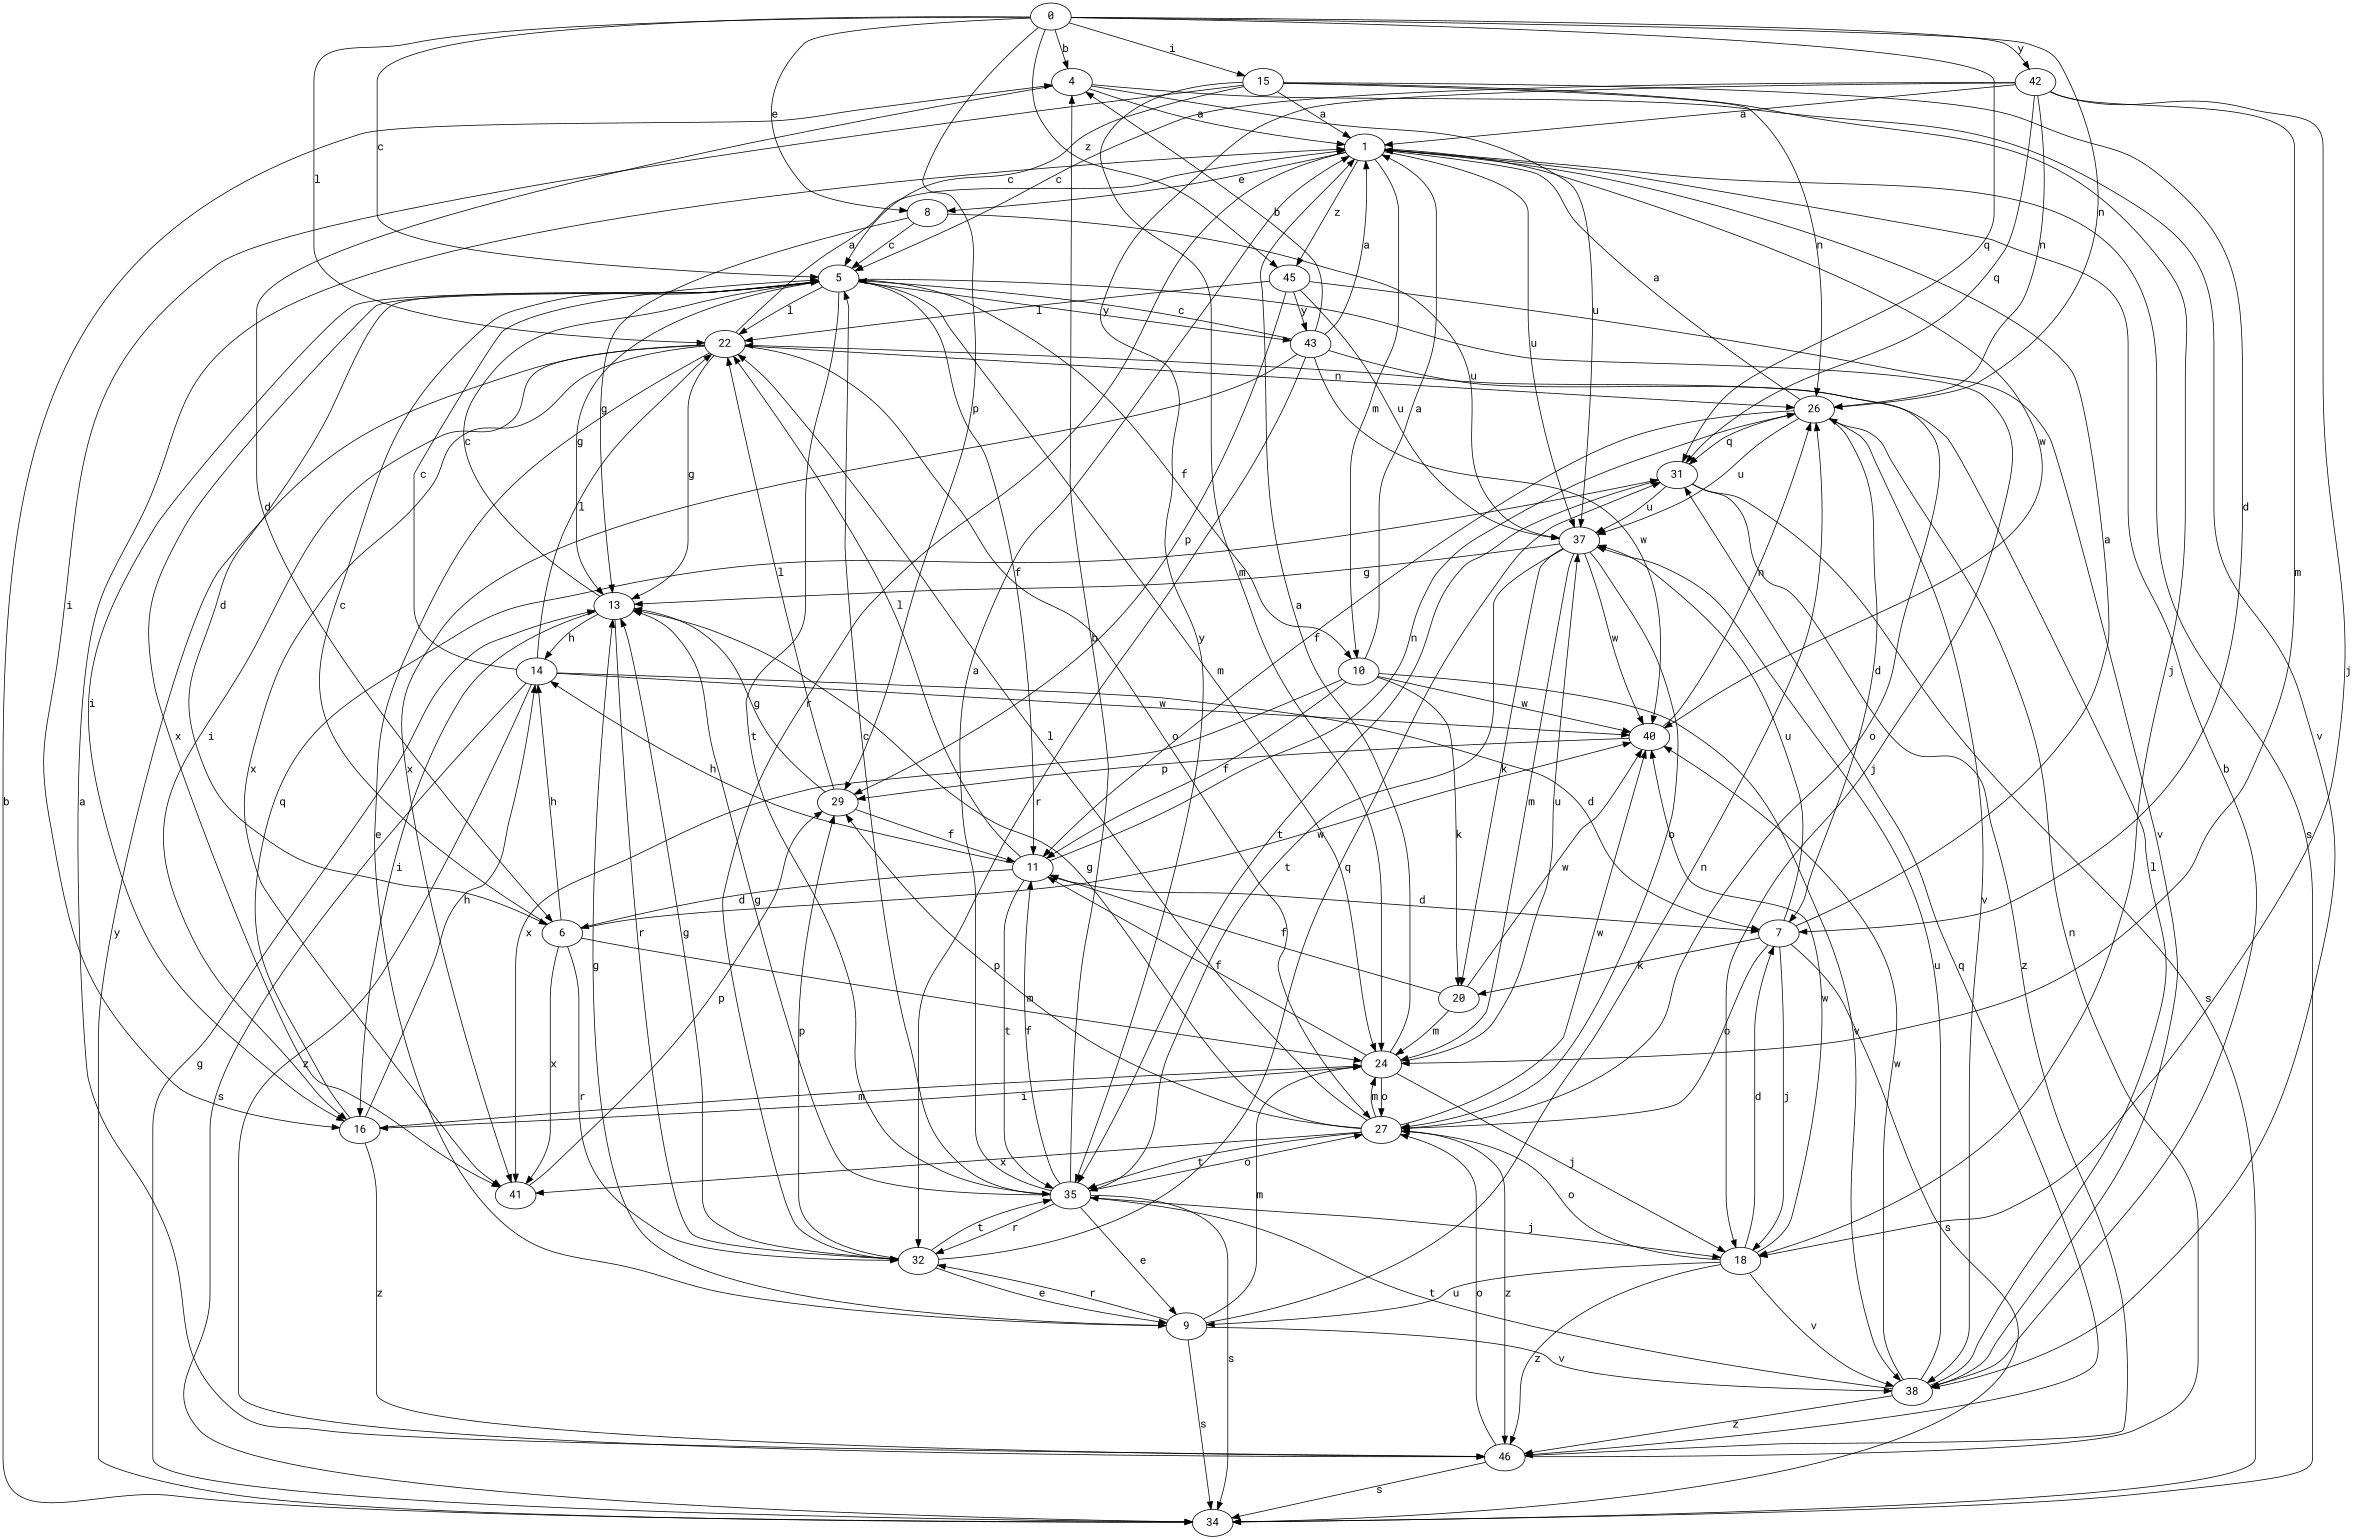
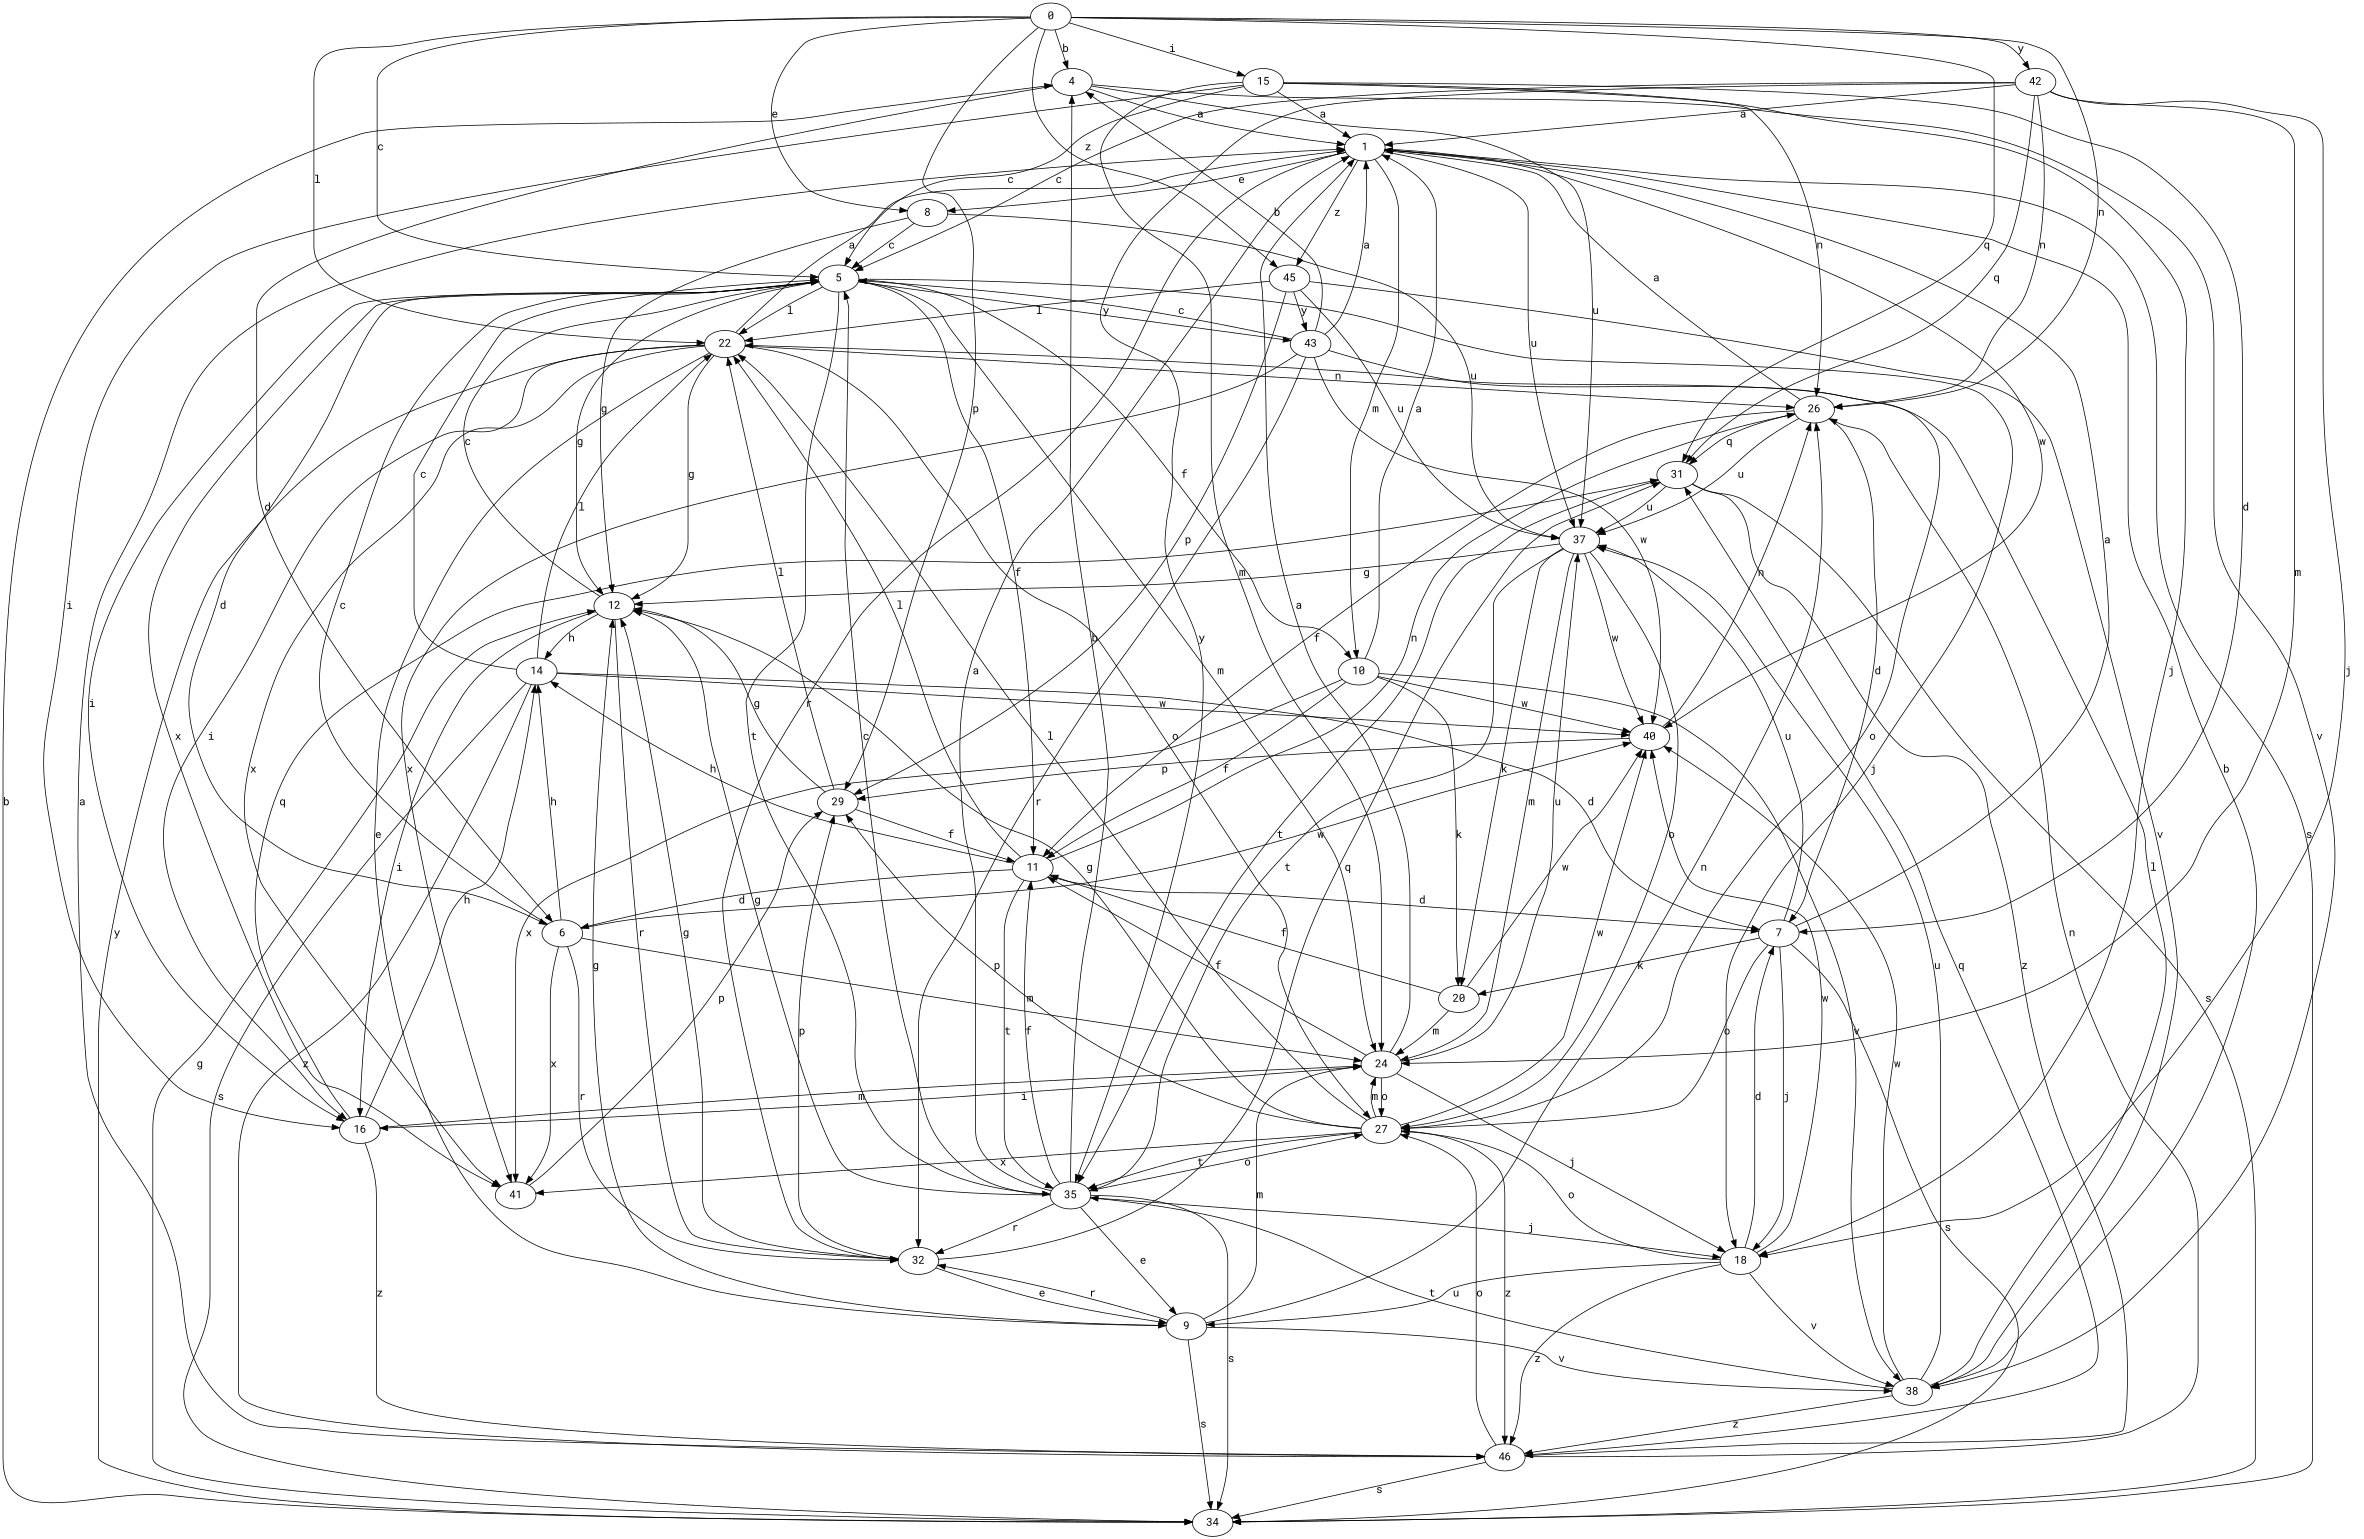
node "13": label "13" -> "12"
edge "26" -> "38": removed, label "v"
edge "32" -> "35": removed, label "t"
